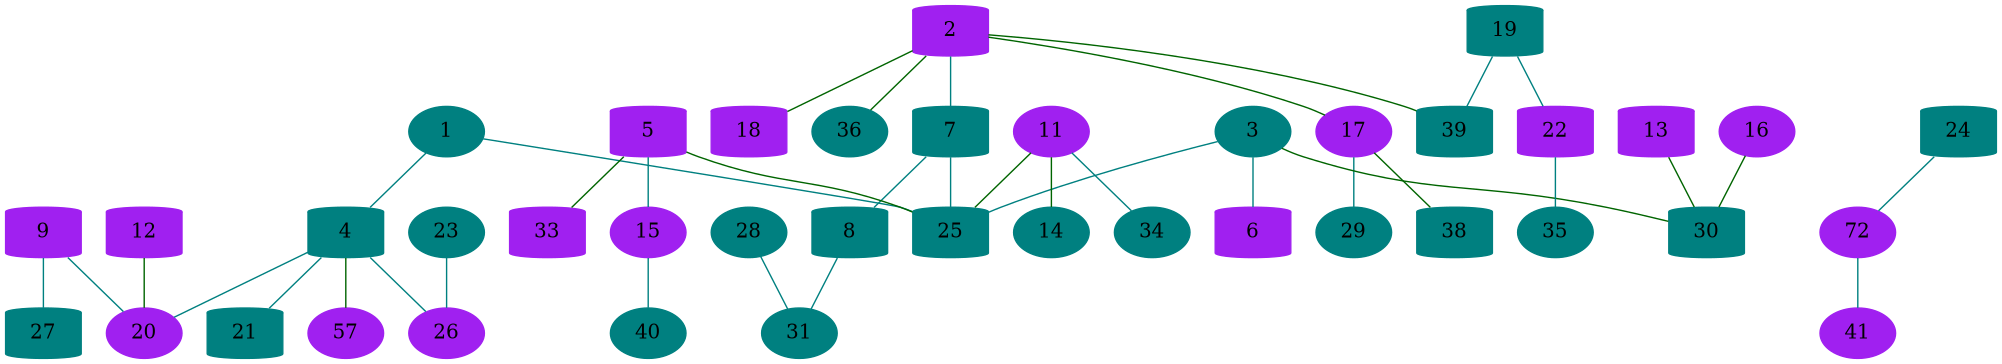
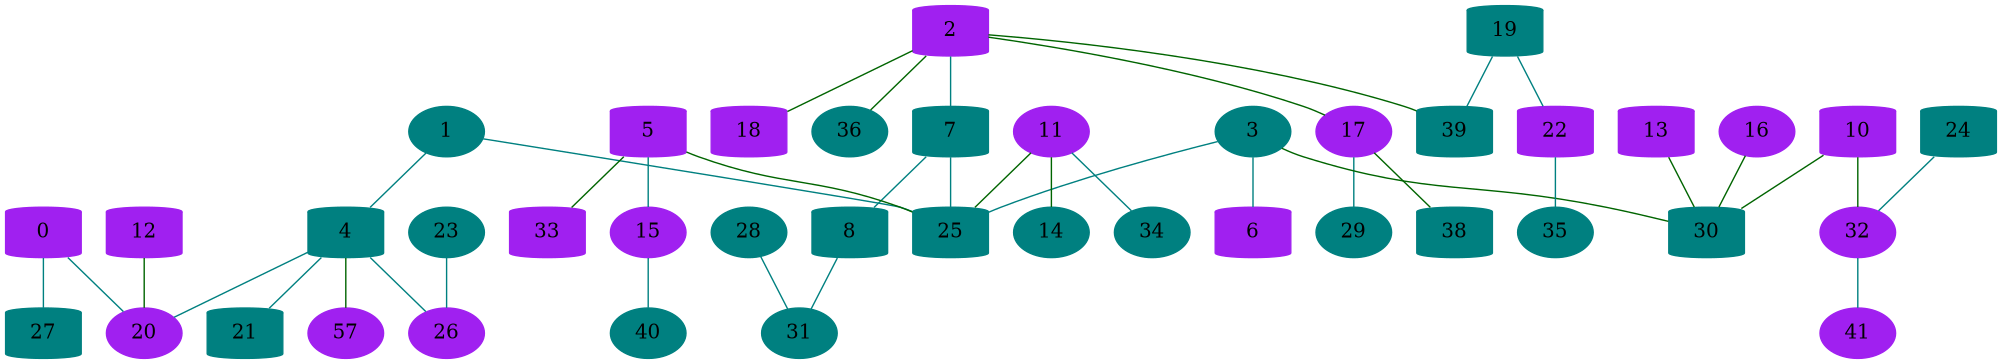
node "10": added
node "9": label "9" -> "0"
node "72": label "72" -> "32"
